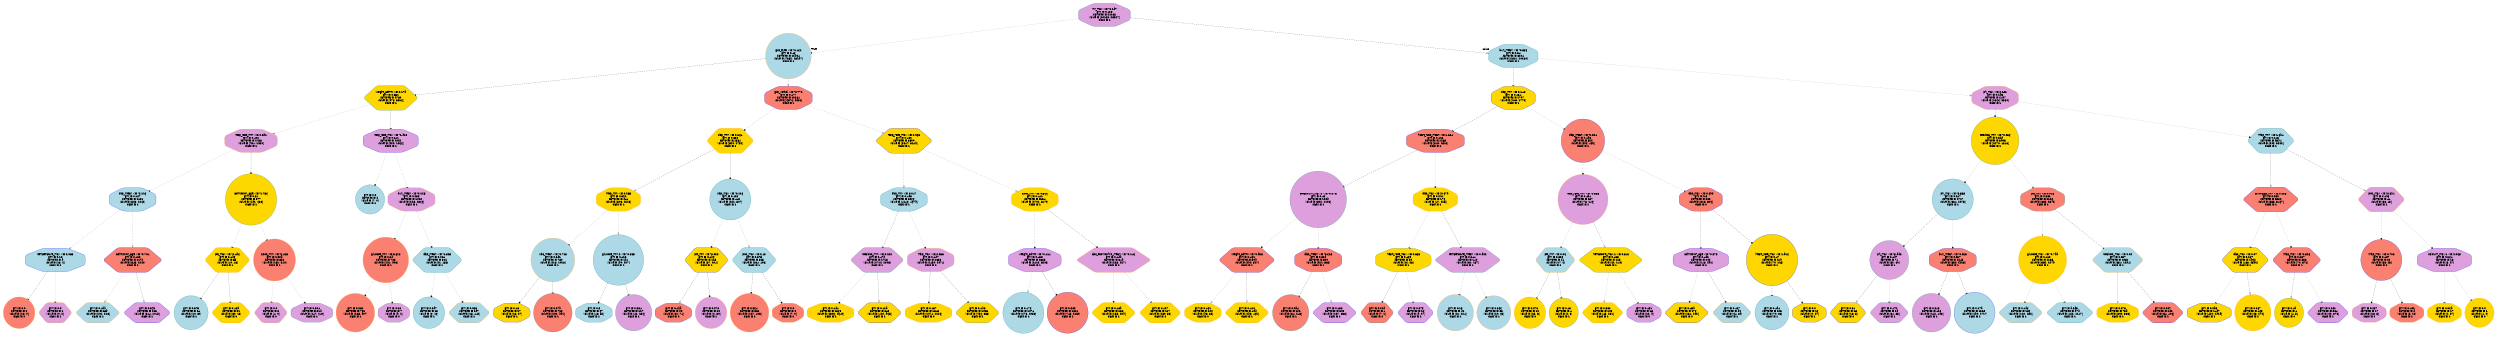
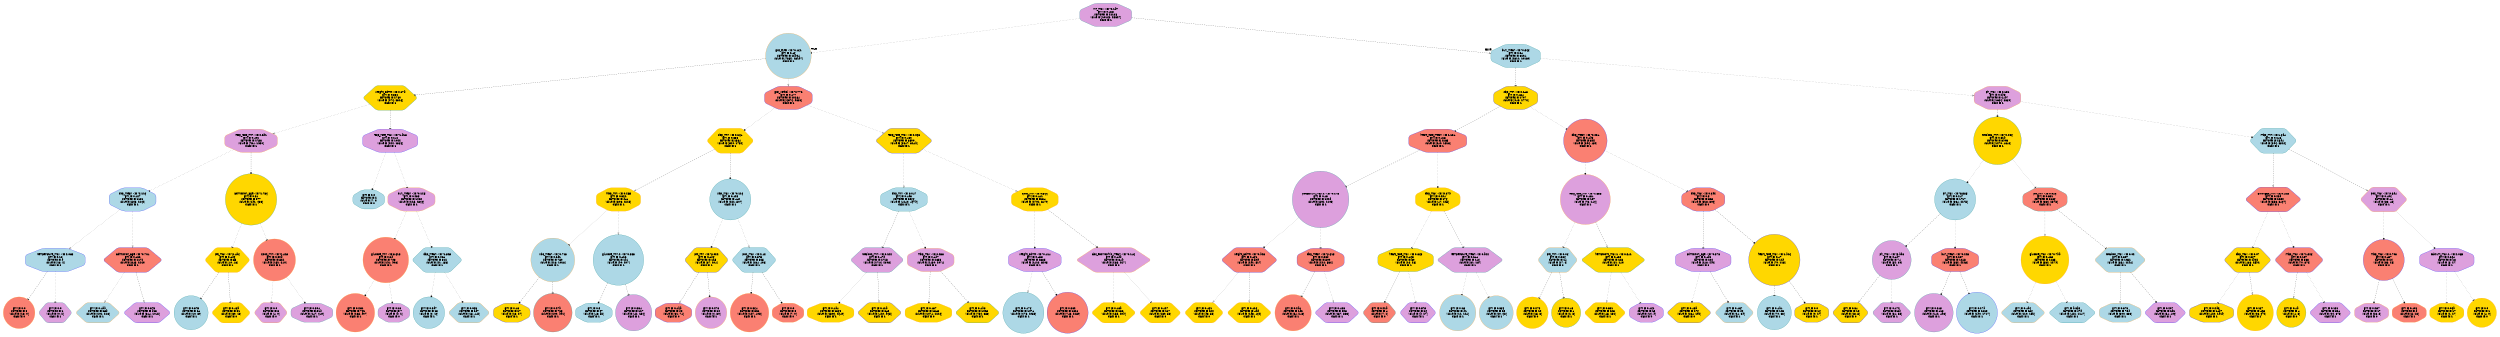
node "gini = 0.0 samples = 2 value = [7, 0] class = 0": shape circle -> octagon
node "gini = 0.0 samples = 1 value = [0, 2] class = 1": color darkorange -> teal
node "gini = 0.461 samples = 100 value = [98, 55] class = 0": shape octagon -> hexagon
node "gini = 0.294 samples = 192 value = [54, 248] class = 1": color teal -> darkorange
node "gini = 0.378 samples = 759 value = [300, 888] class = 1": fillcolor gold -> lightblue
node "gini = 0.207 samples = 292 value = [54, 406] class = 1": fillcolor salmon -> plum
